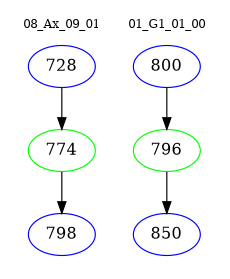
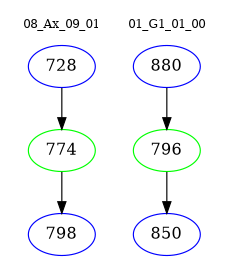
node "800": label "800" -> "880"
